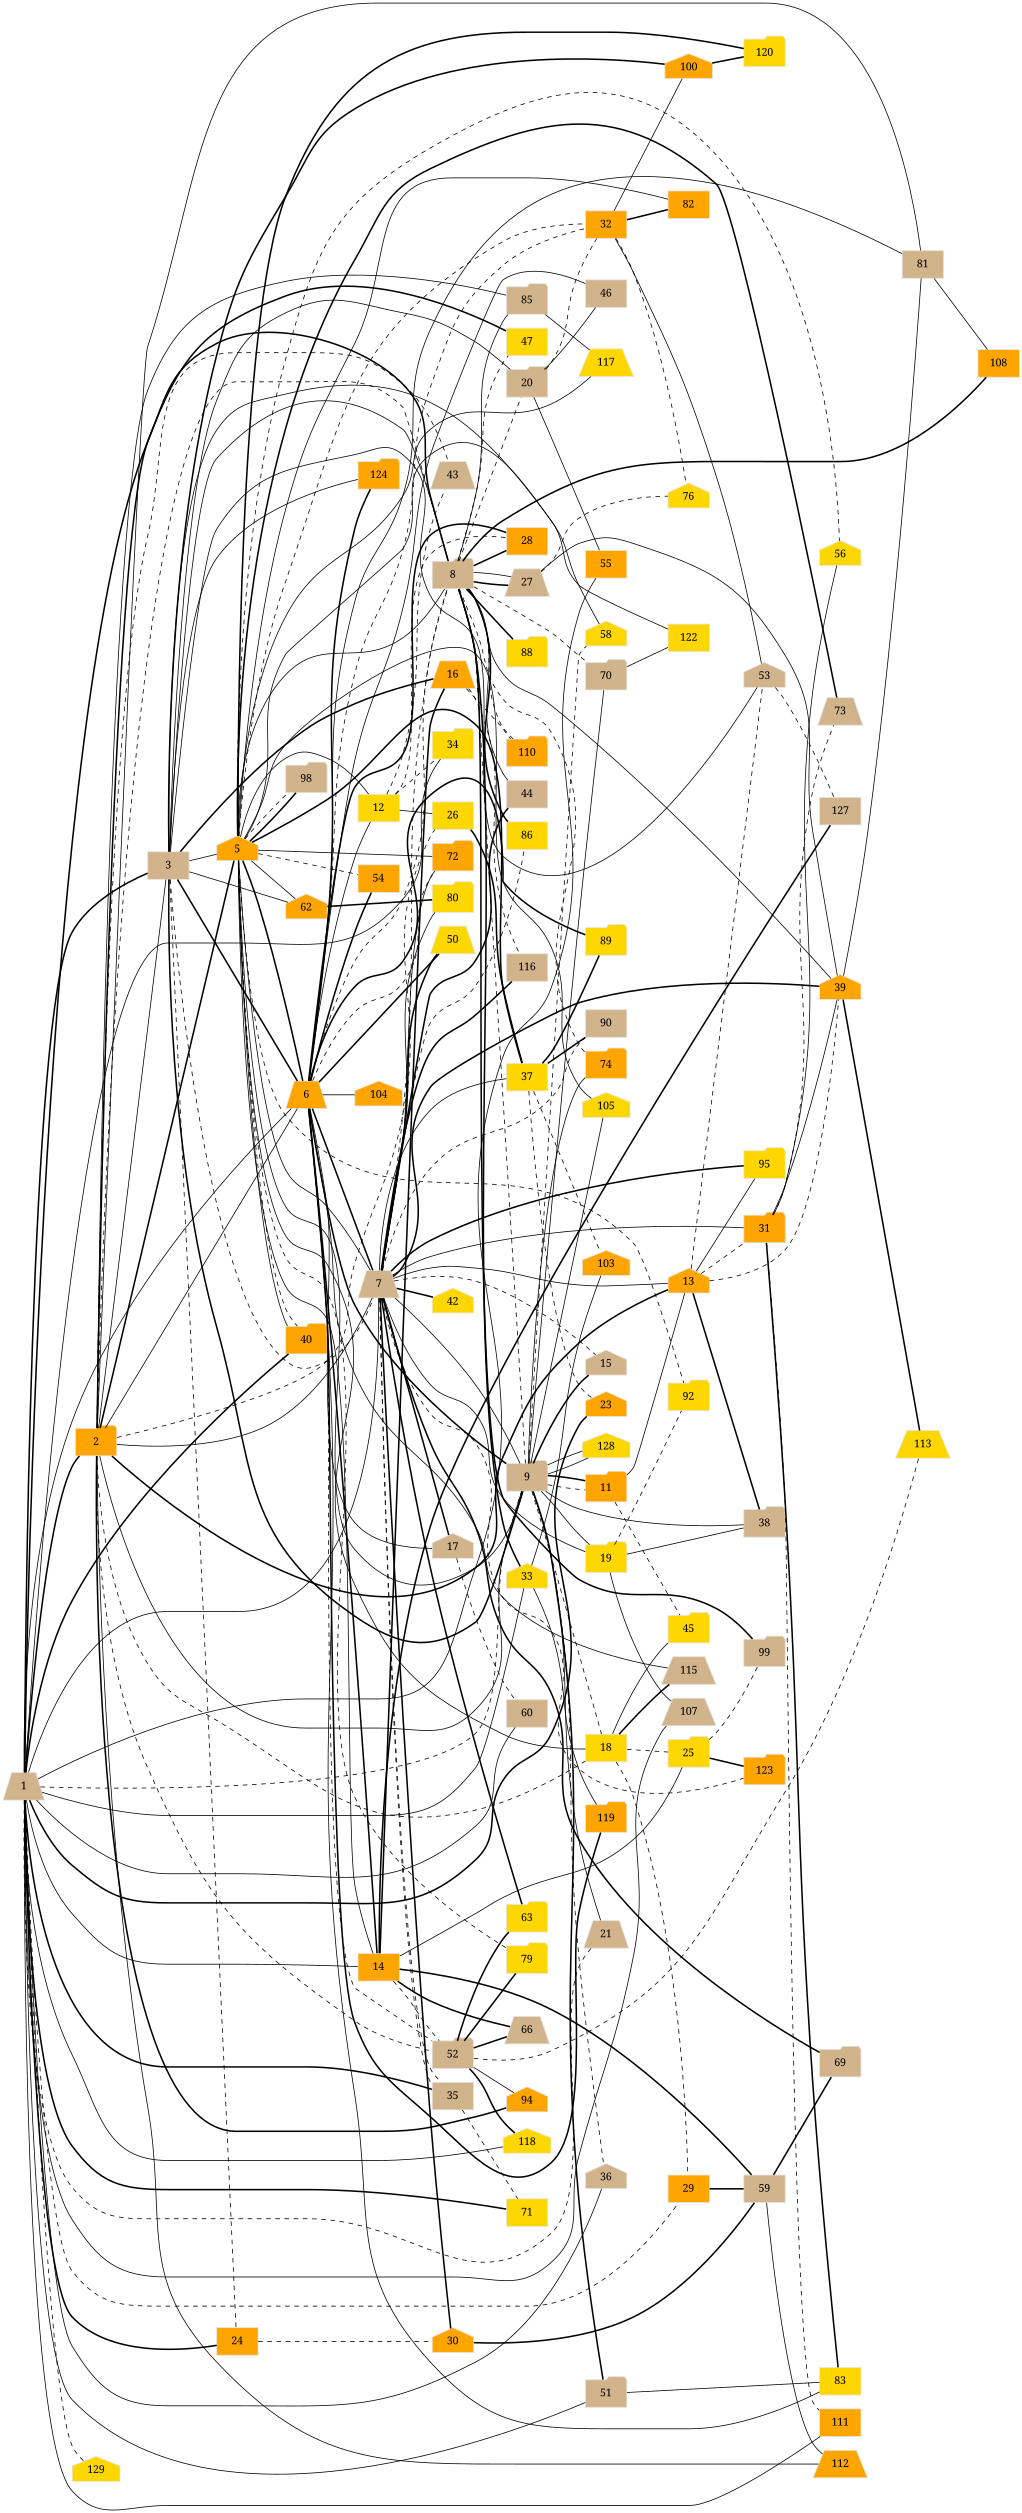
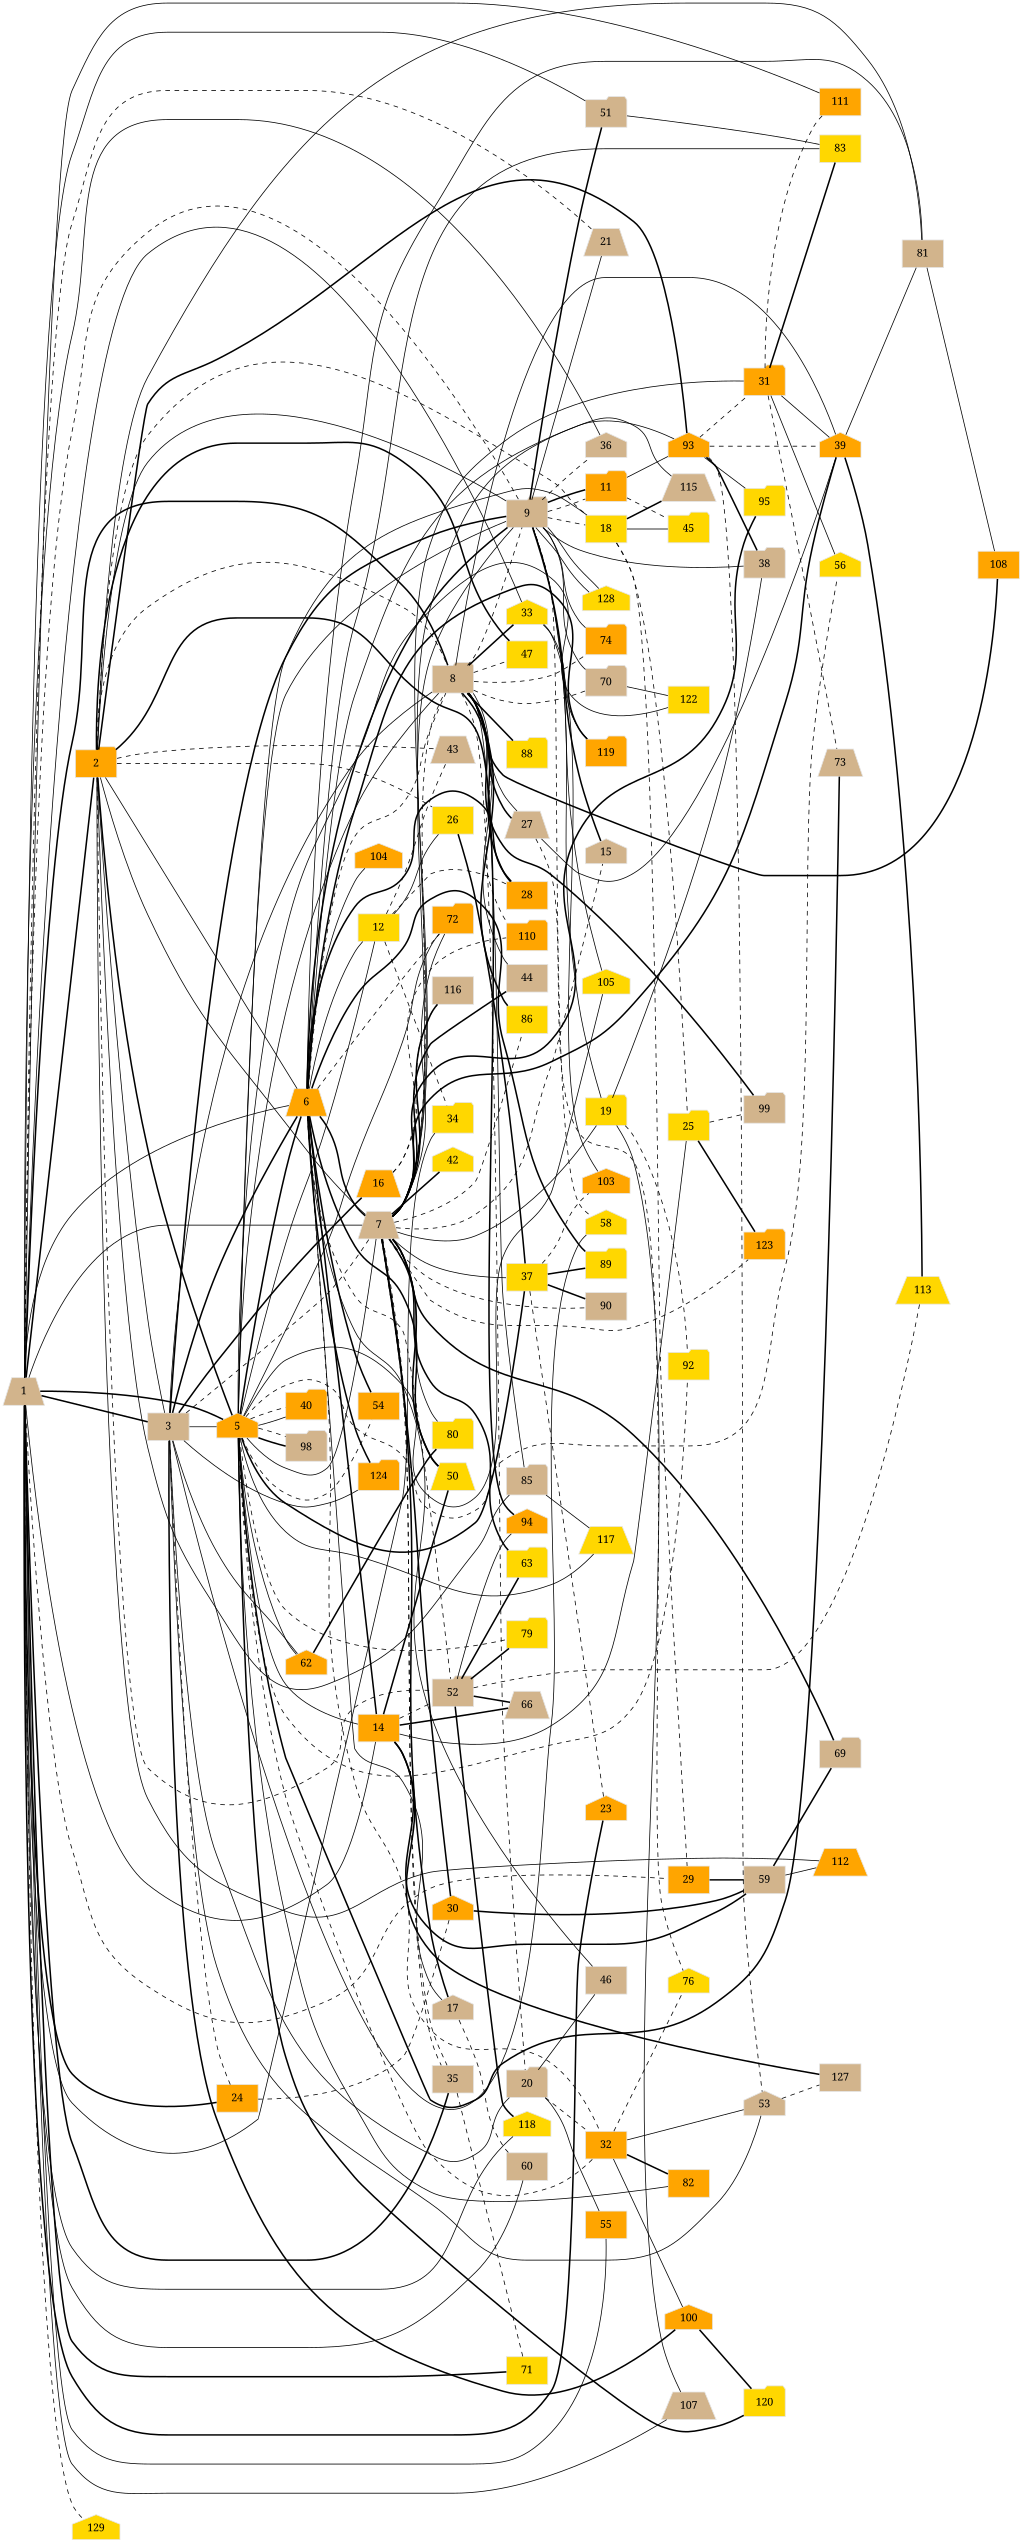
node "13": label "13" -> "93"
edge "16" -- "14": now "50" -- "14"
edge "40" -- "1": now "5" -- "1"
